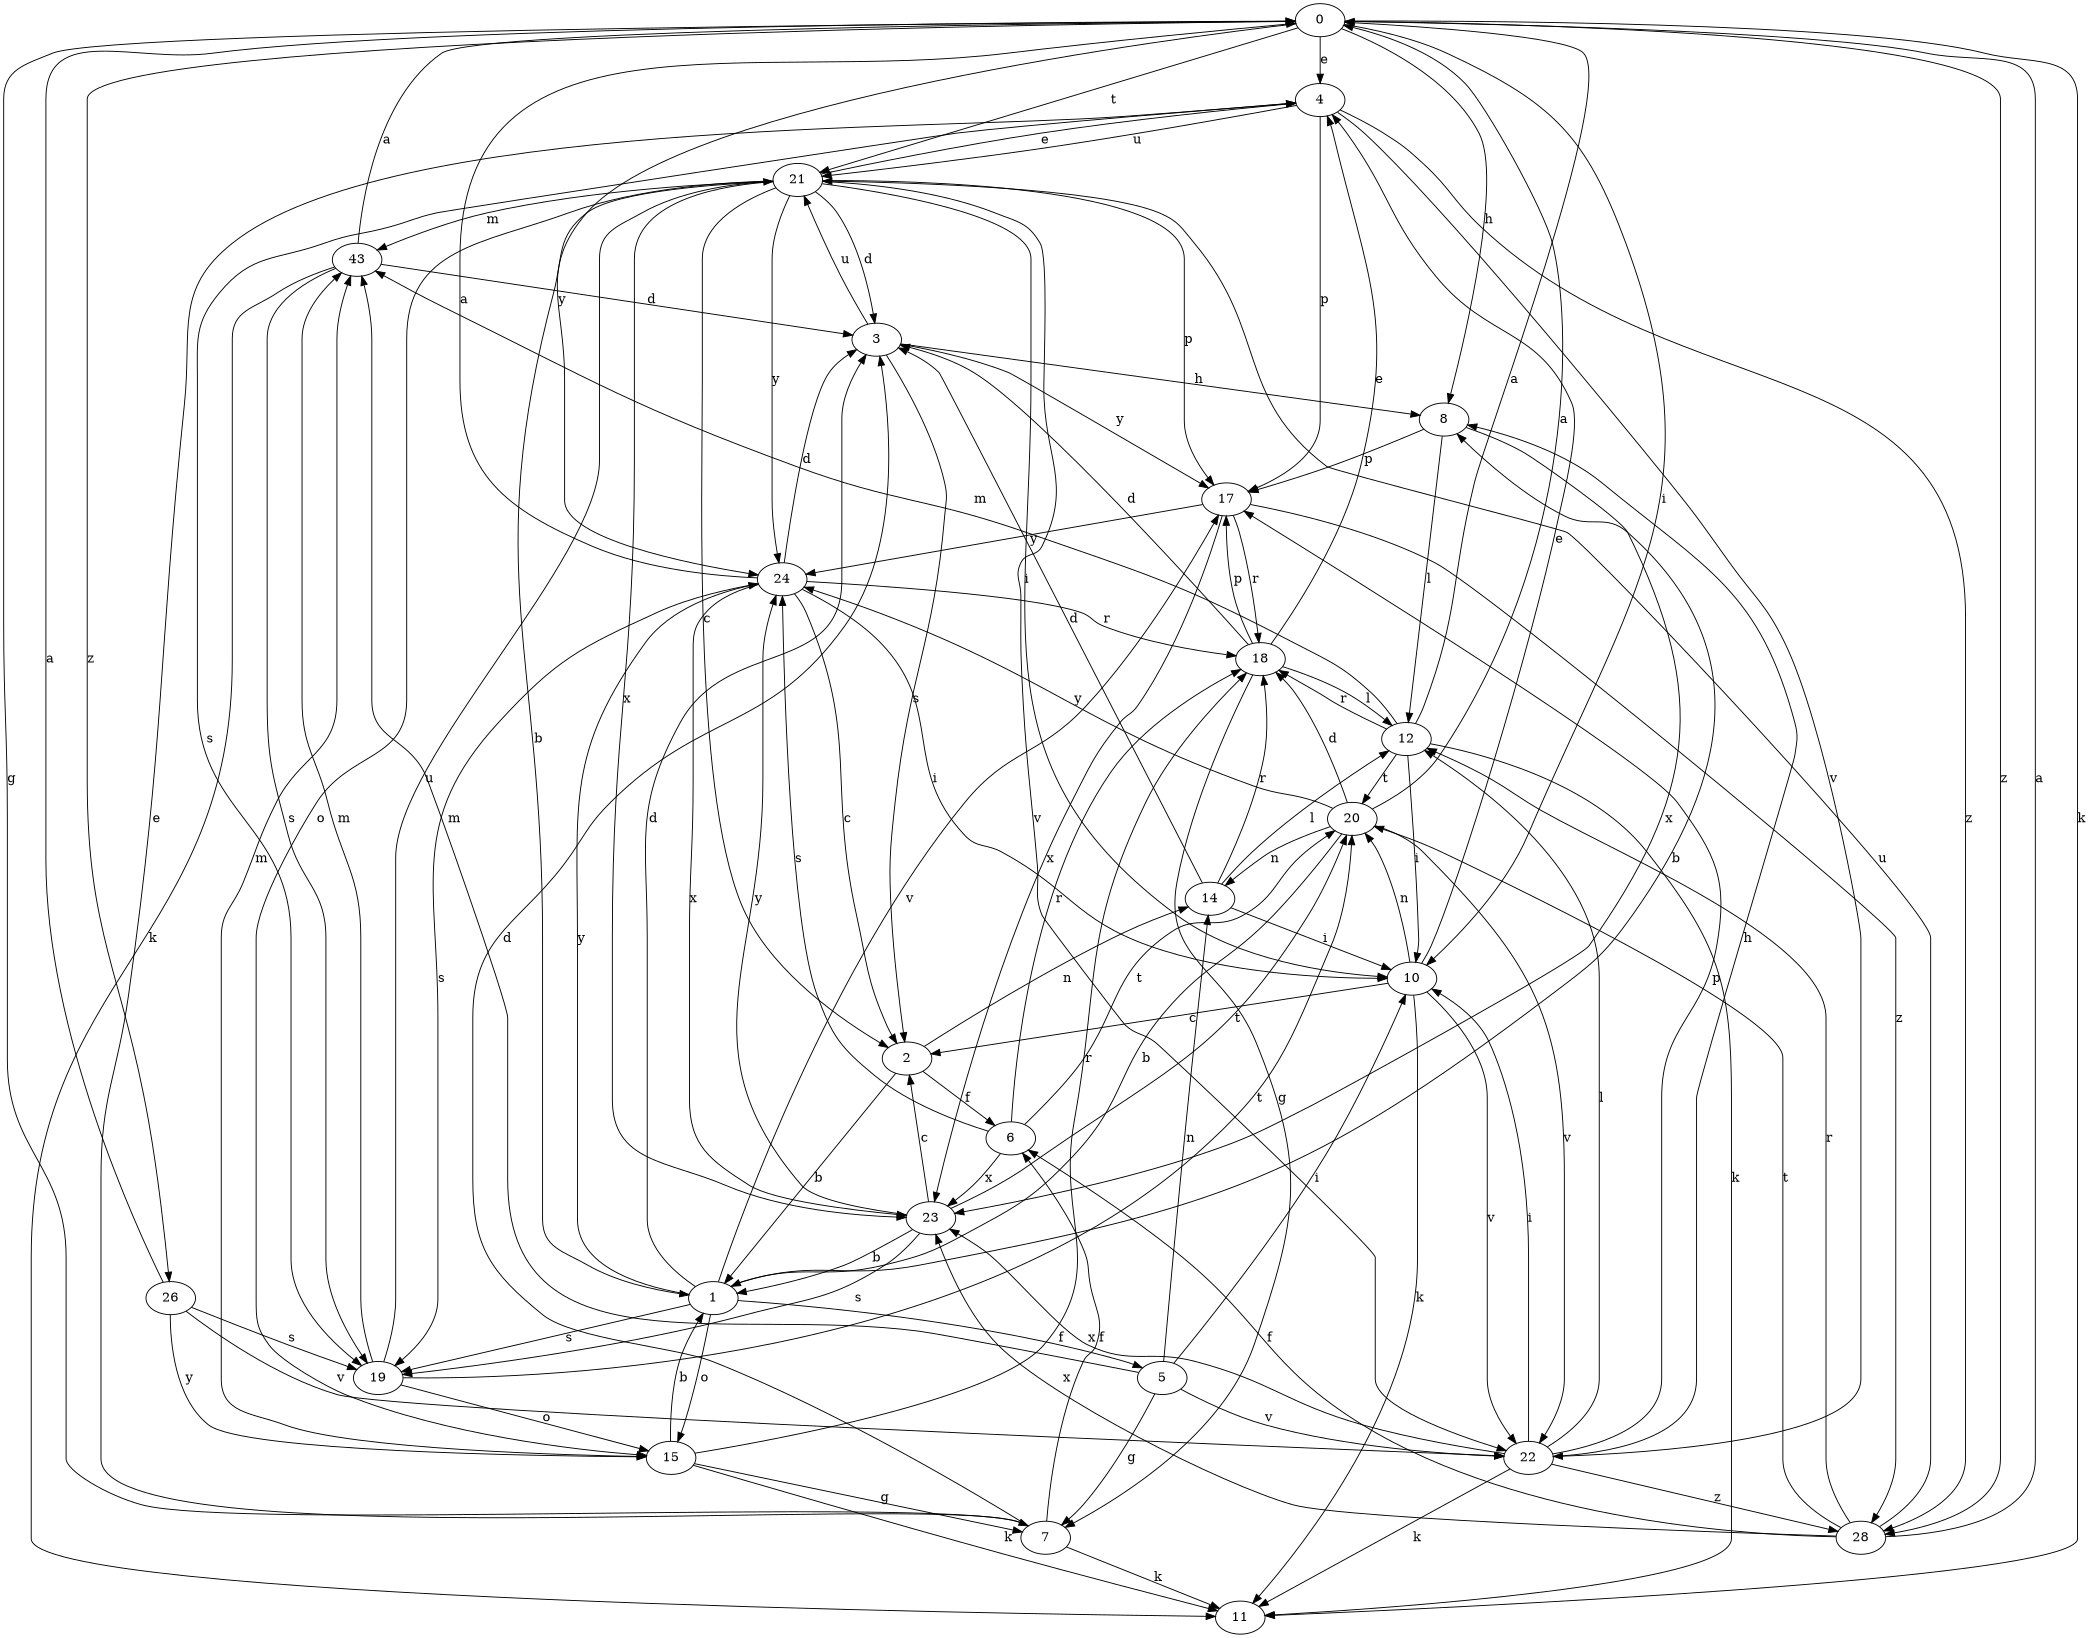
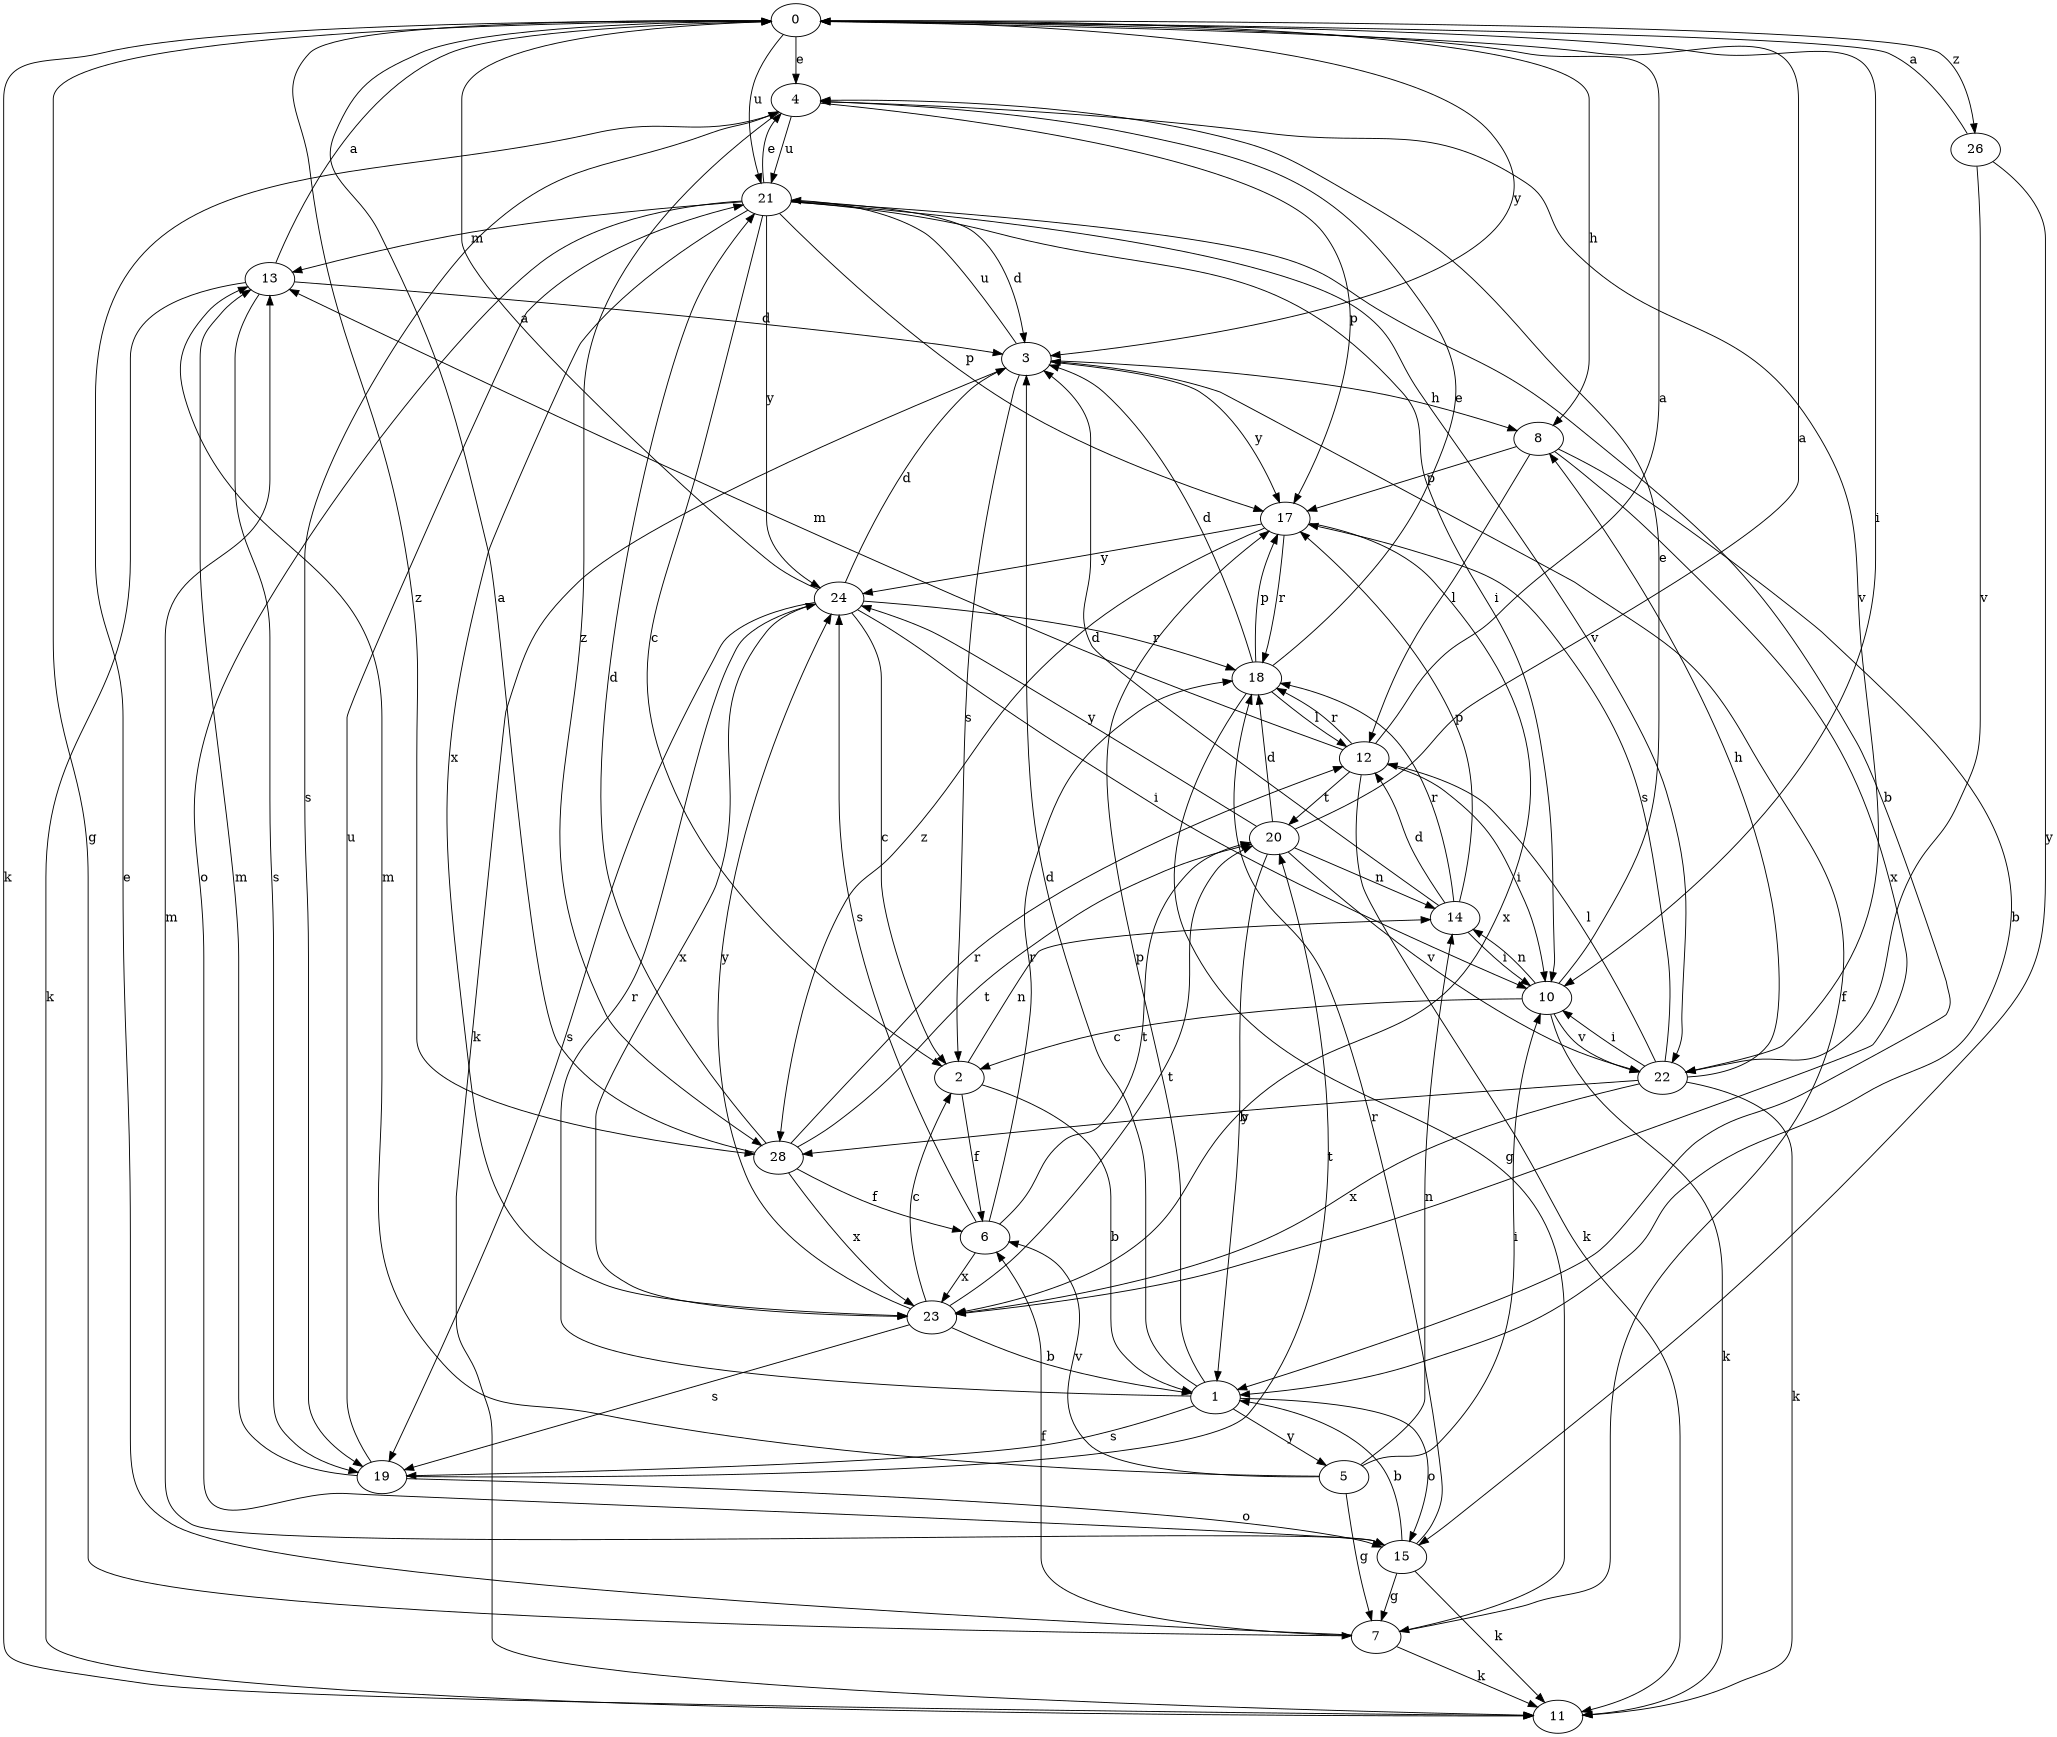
edge "0" -> "21": label "t" -> "u"
edge "0" -> "24": now "0" -> "3"
node "43": label "43" -> "13"
edge "14" -> "17": added, label "p"
edge "14" -> "12": label "l" -> "d"
edge "28" -> "21": label "u" -> "d"
edge "1" -> "17": label "v" -> "p"
edge "10" -> "20": now "10" -> "14"
edge "7" -> "3": label "d" -> "f"
edge "1" -> "24": label "y" -> "r"
edge "22" -> "17": label "p" -> "s"
edge "1" -> "8": reversed
edge "1" -> "5": label "f" -> "y"
edge "26" -> "19": removed, label "s"
edge "3" -> "11": added, label "k"
edge "5" -> "22": now "5" -> "6"
edge "22" -> "28": label "z" -> "y"
